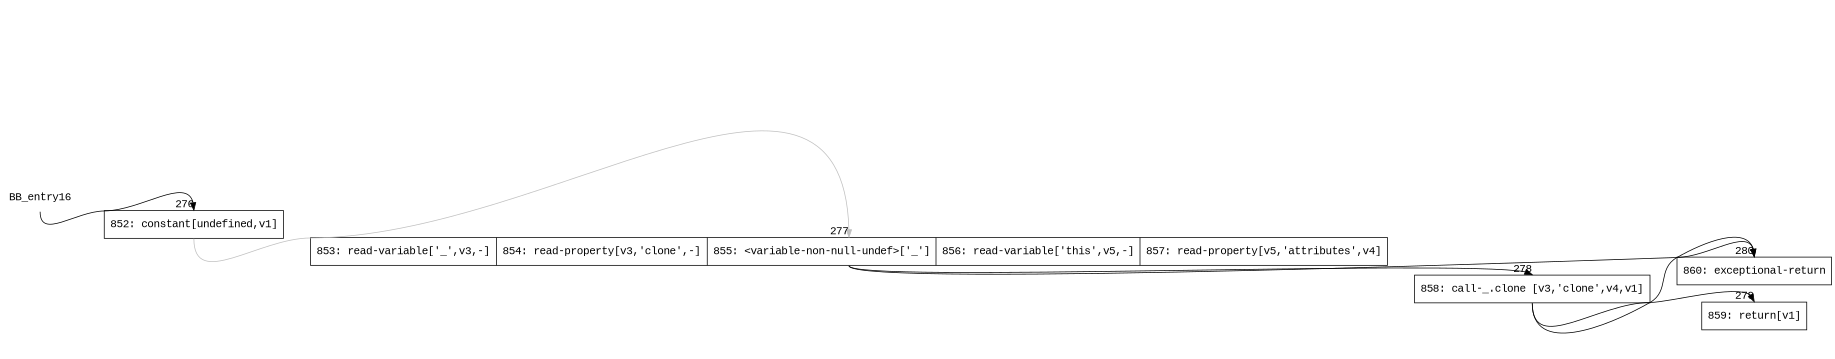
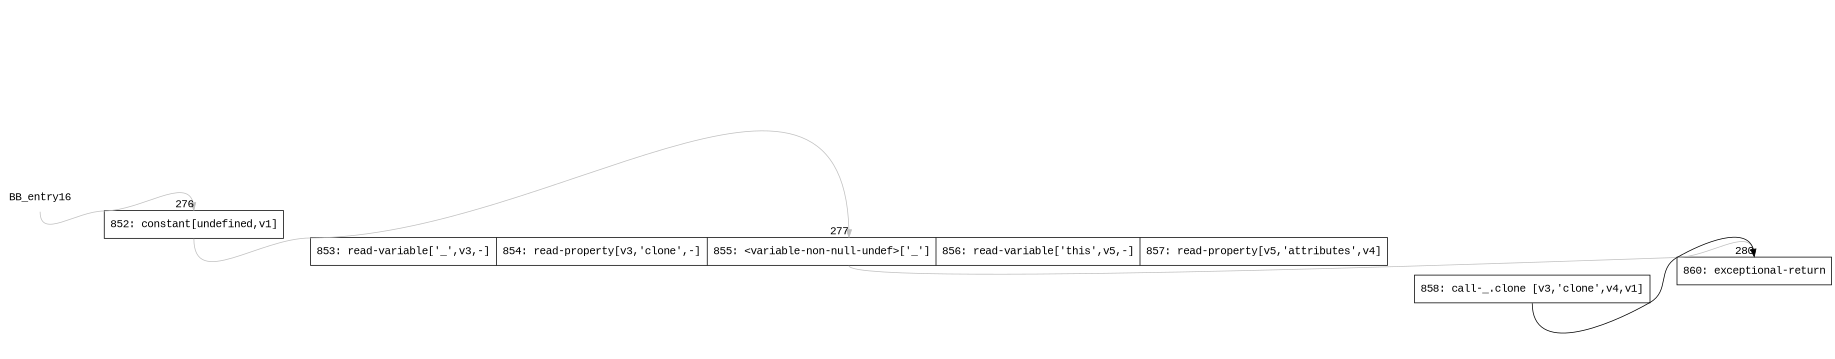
edge "BB_entry16" -> "852: constant[undefined,v1]": color black -> gray
edge "853: read-variable['_',v3,-]" -> "860: exceptional-return": color black -> gray
edge "853: read-variable['_',v3,-]" -> "858: call-_.clone [v3,'clone',v4,v1]": removed
node "859: return[v1]": removed
